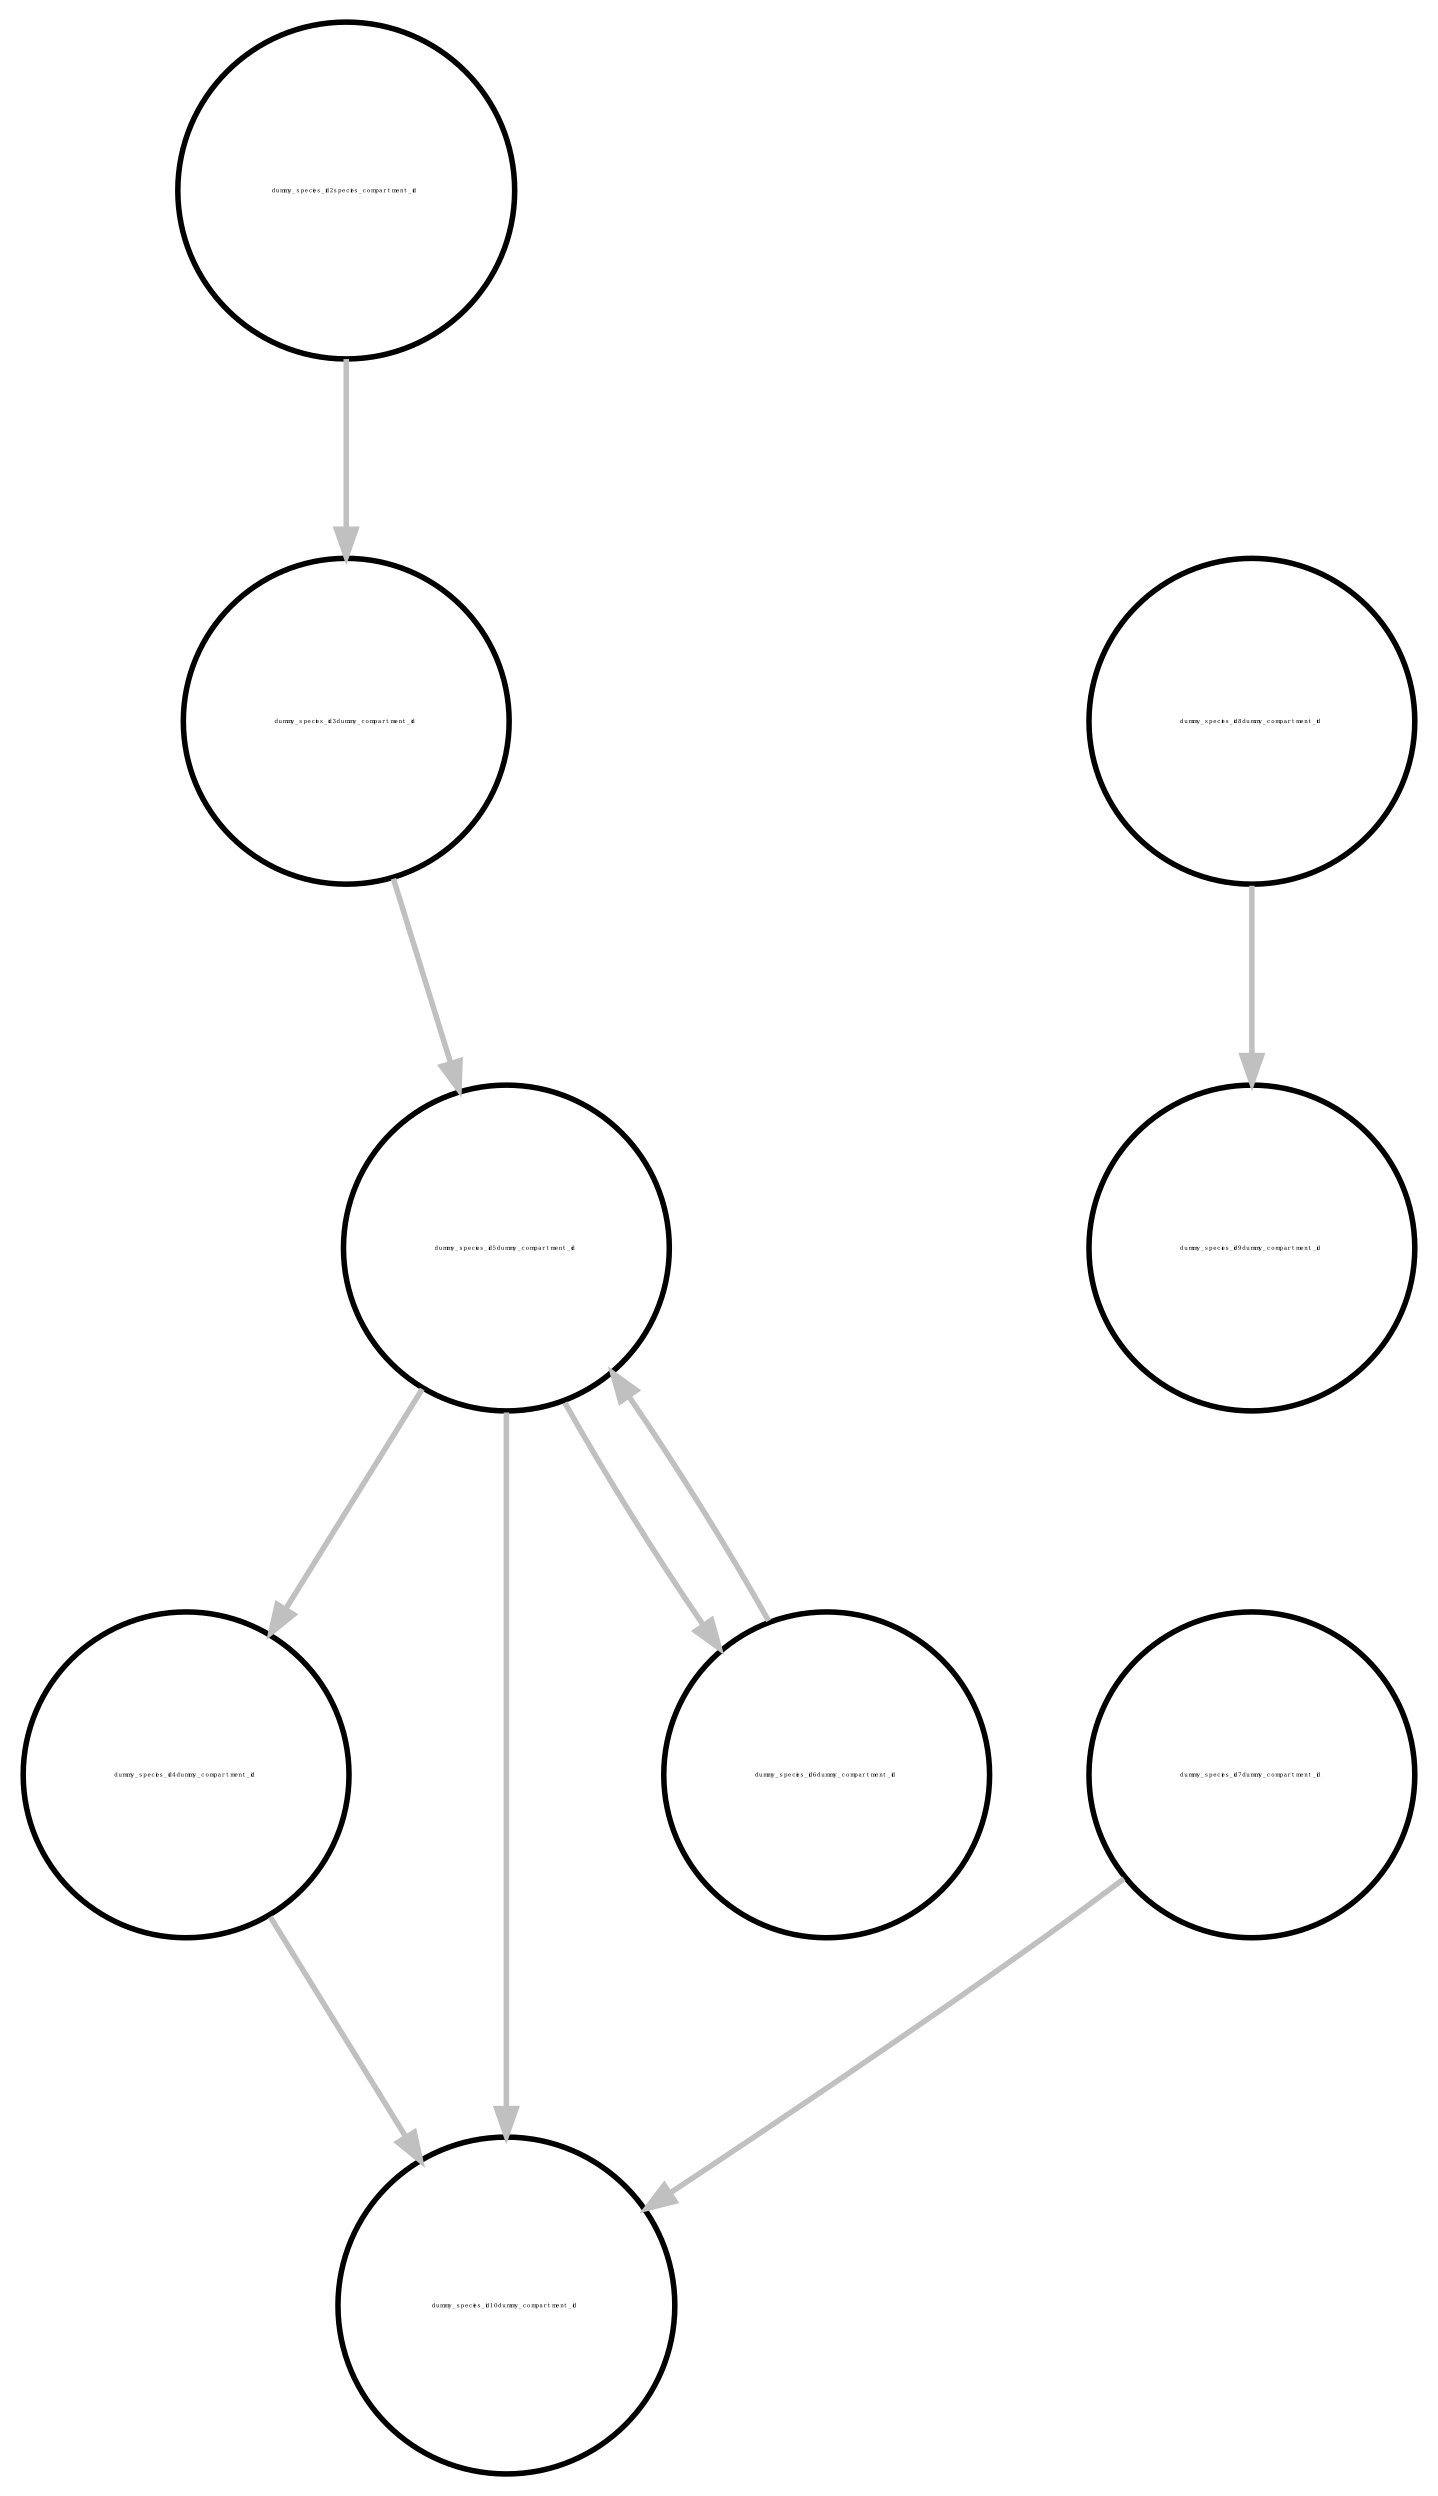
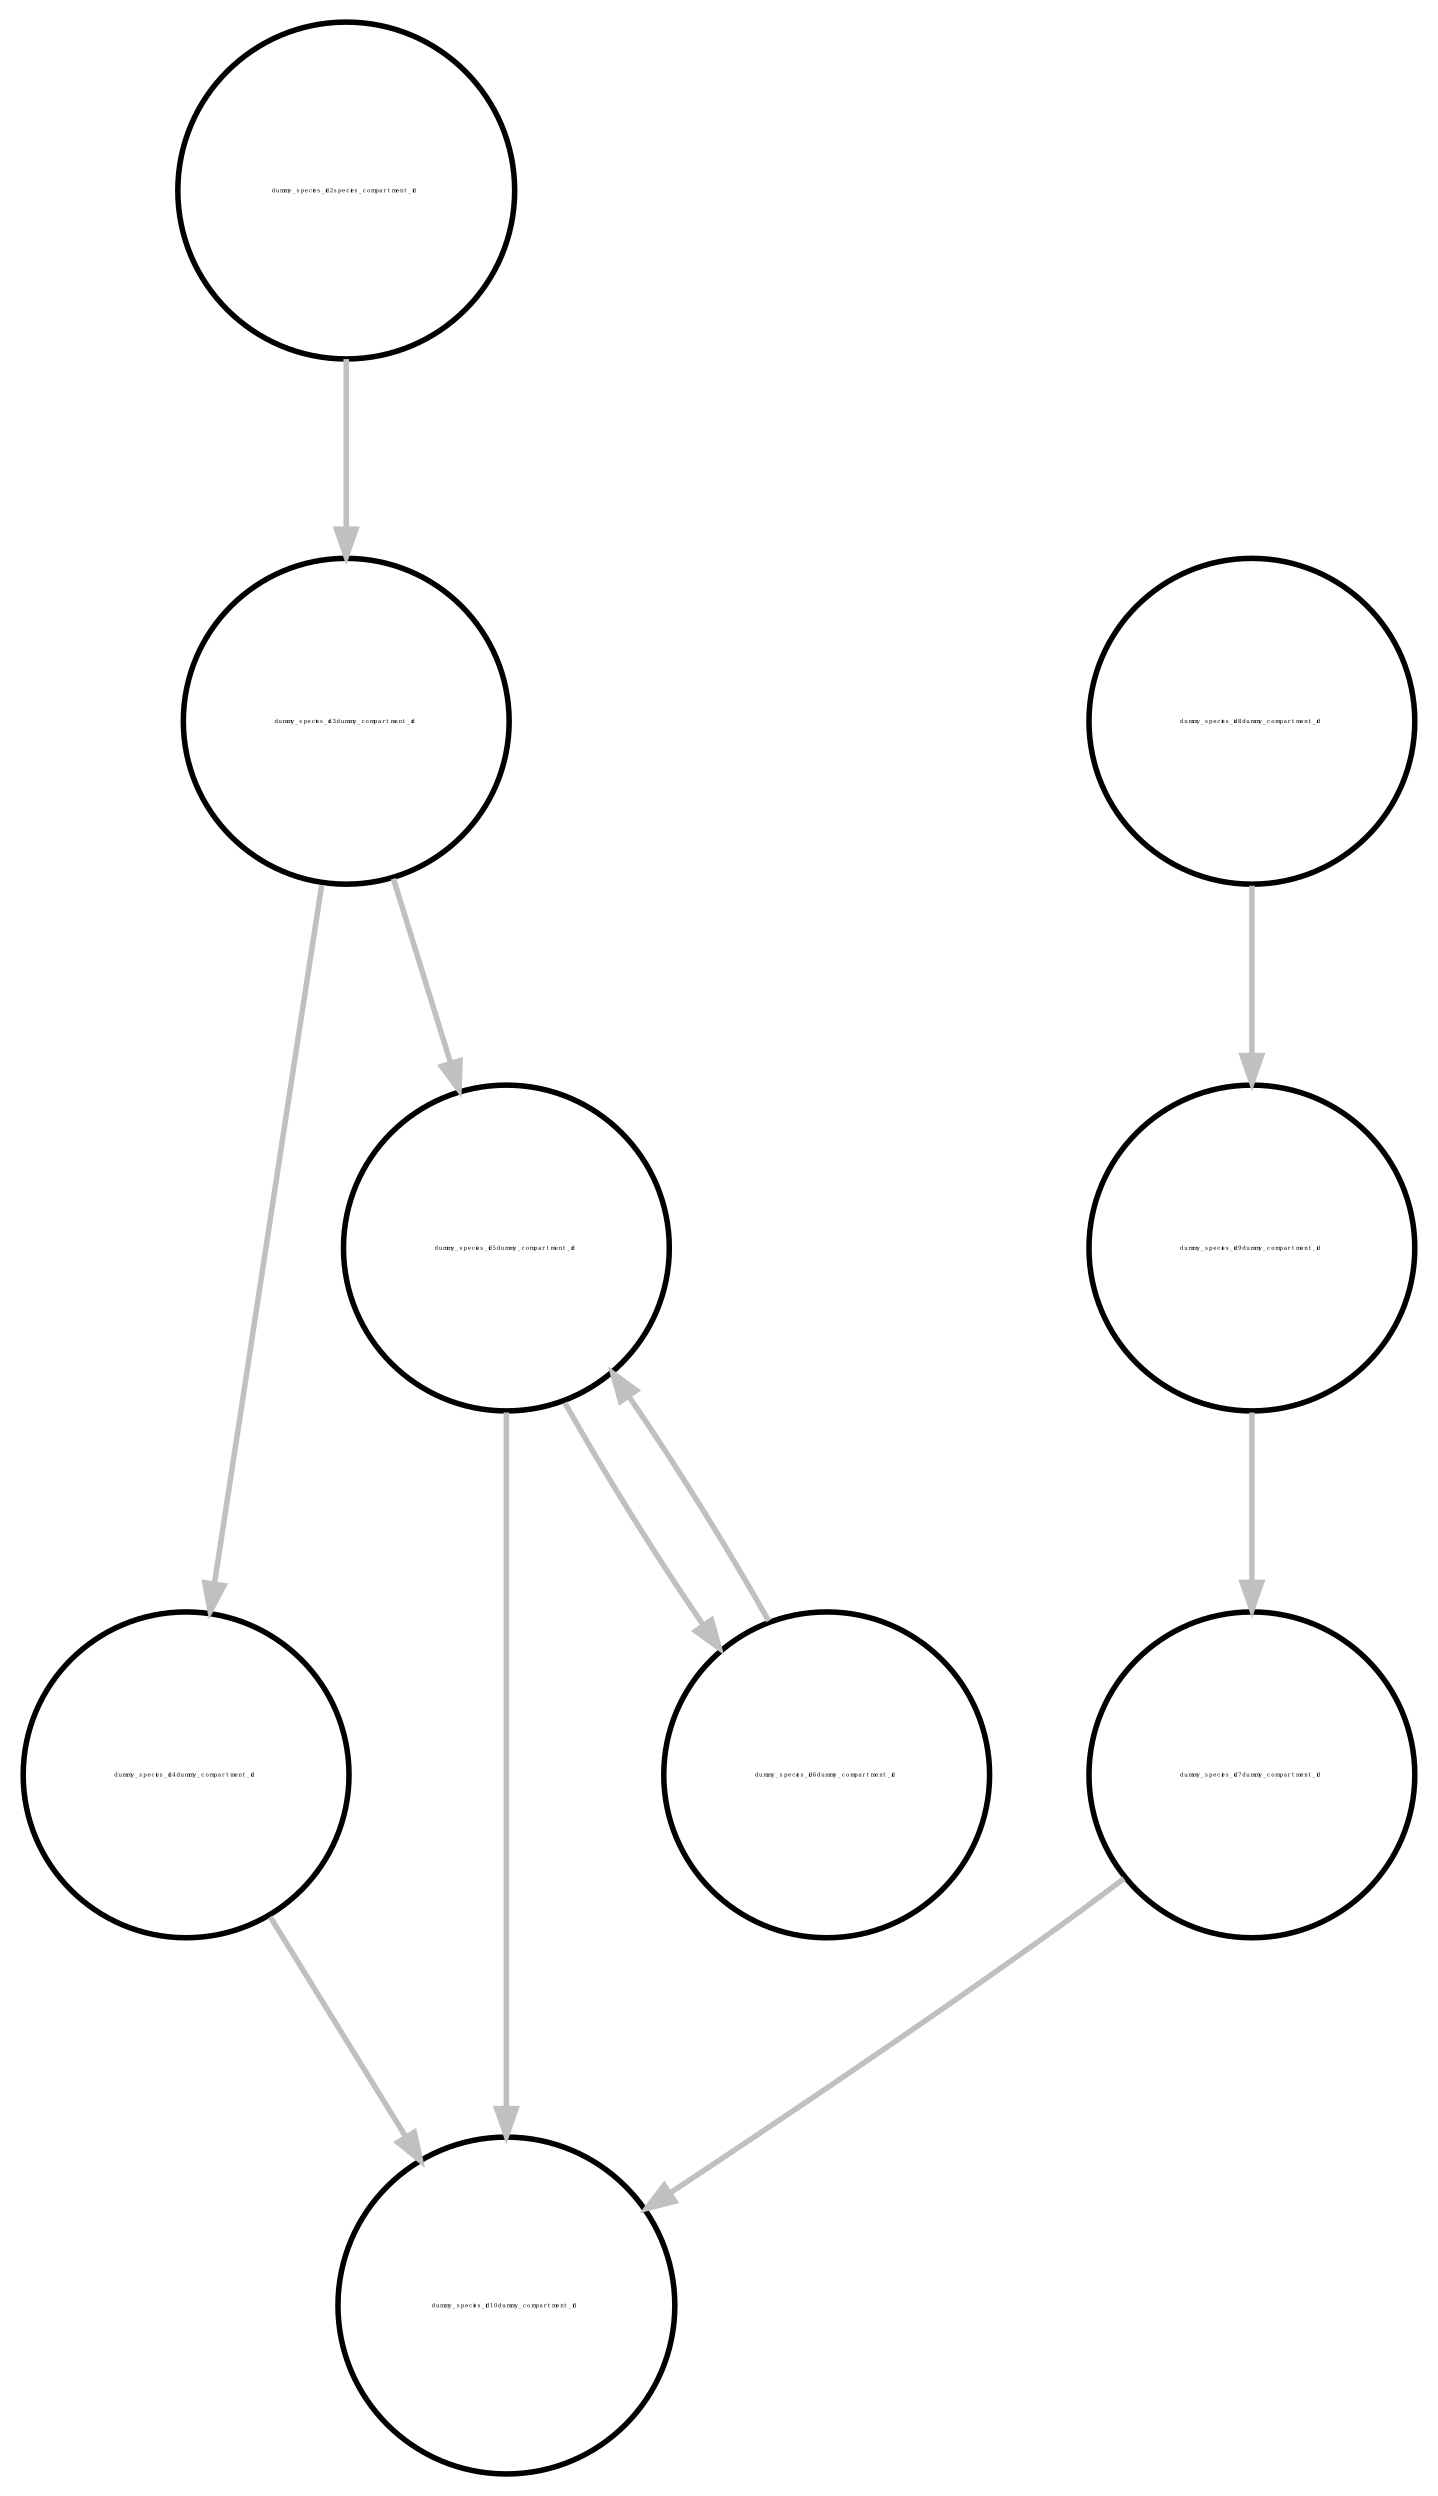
edge "dummy_species_id9dummy_compartment_id" -> "dummy_species_id7dummy_compartment_id": added
edge "dummy_species_id5dummy_compartment_id" -> "dummy_species_id4dummy_compartment_id": now "dummy_species_id3dummy_compartment_id" -> "dummy_species_id4dummy_compartment_id"
